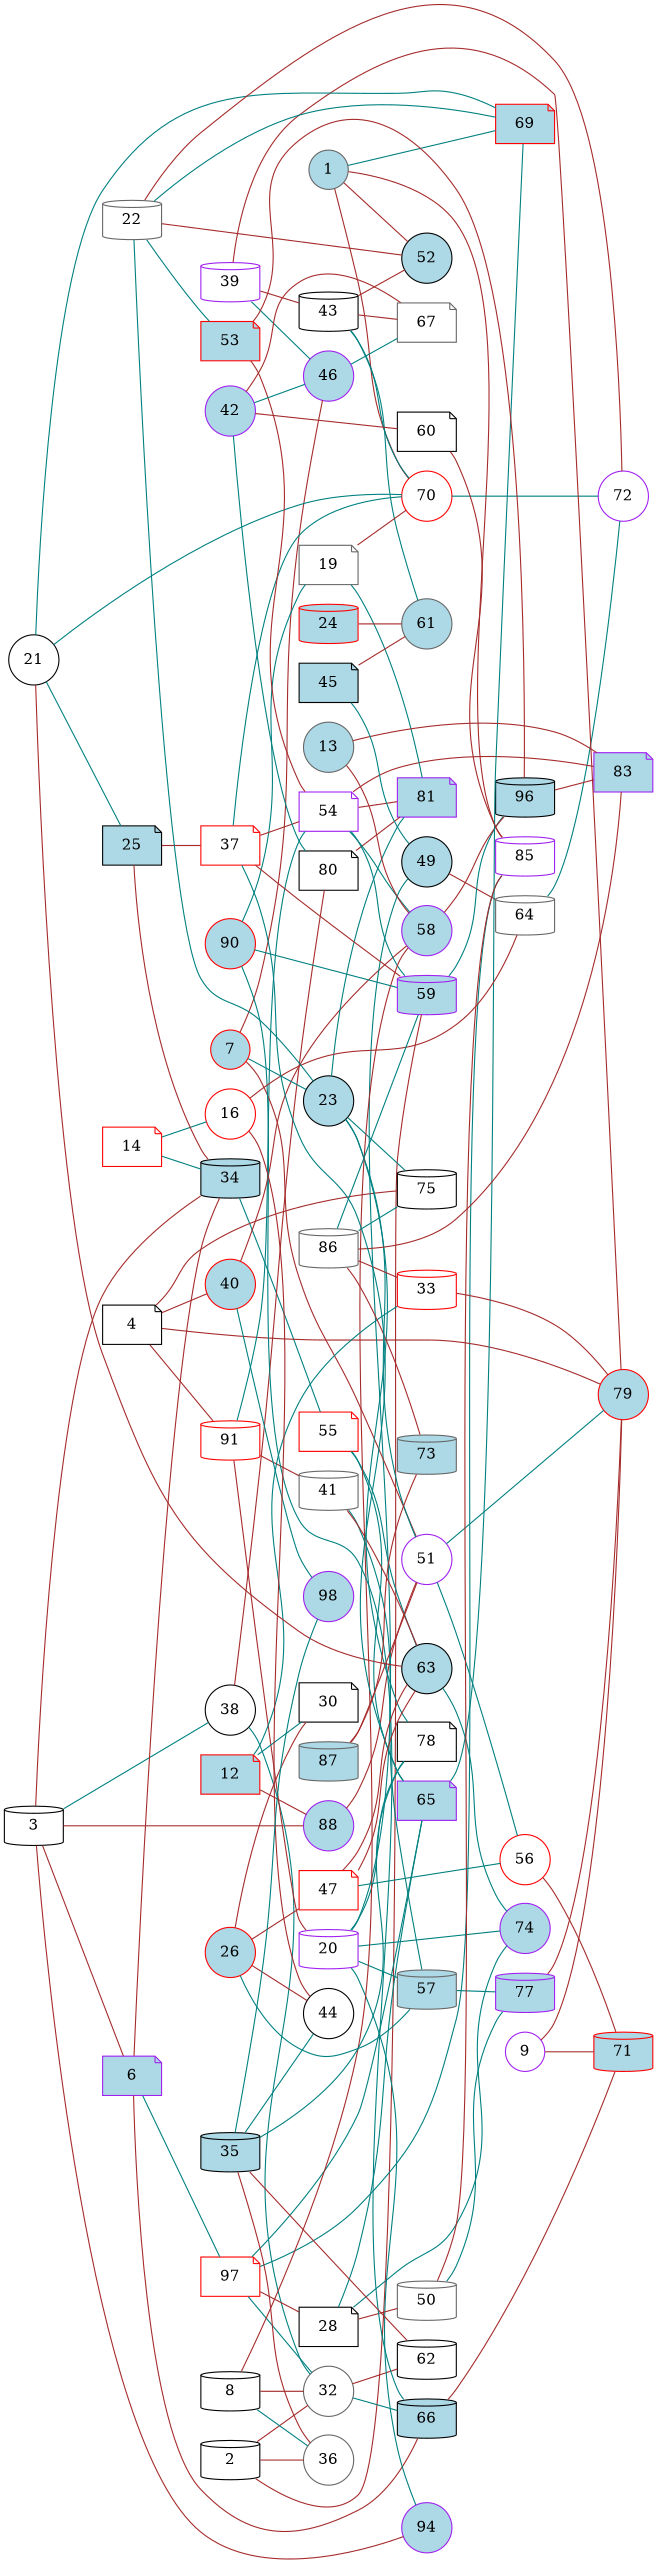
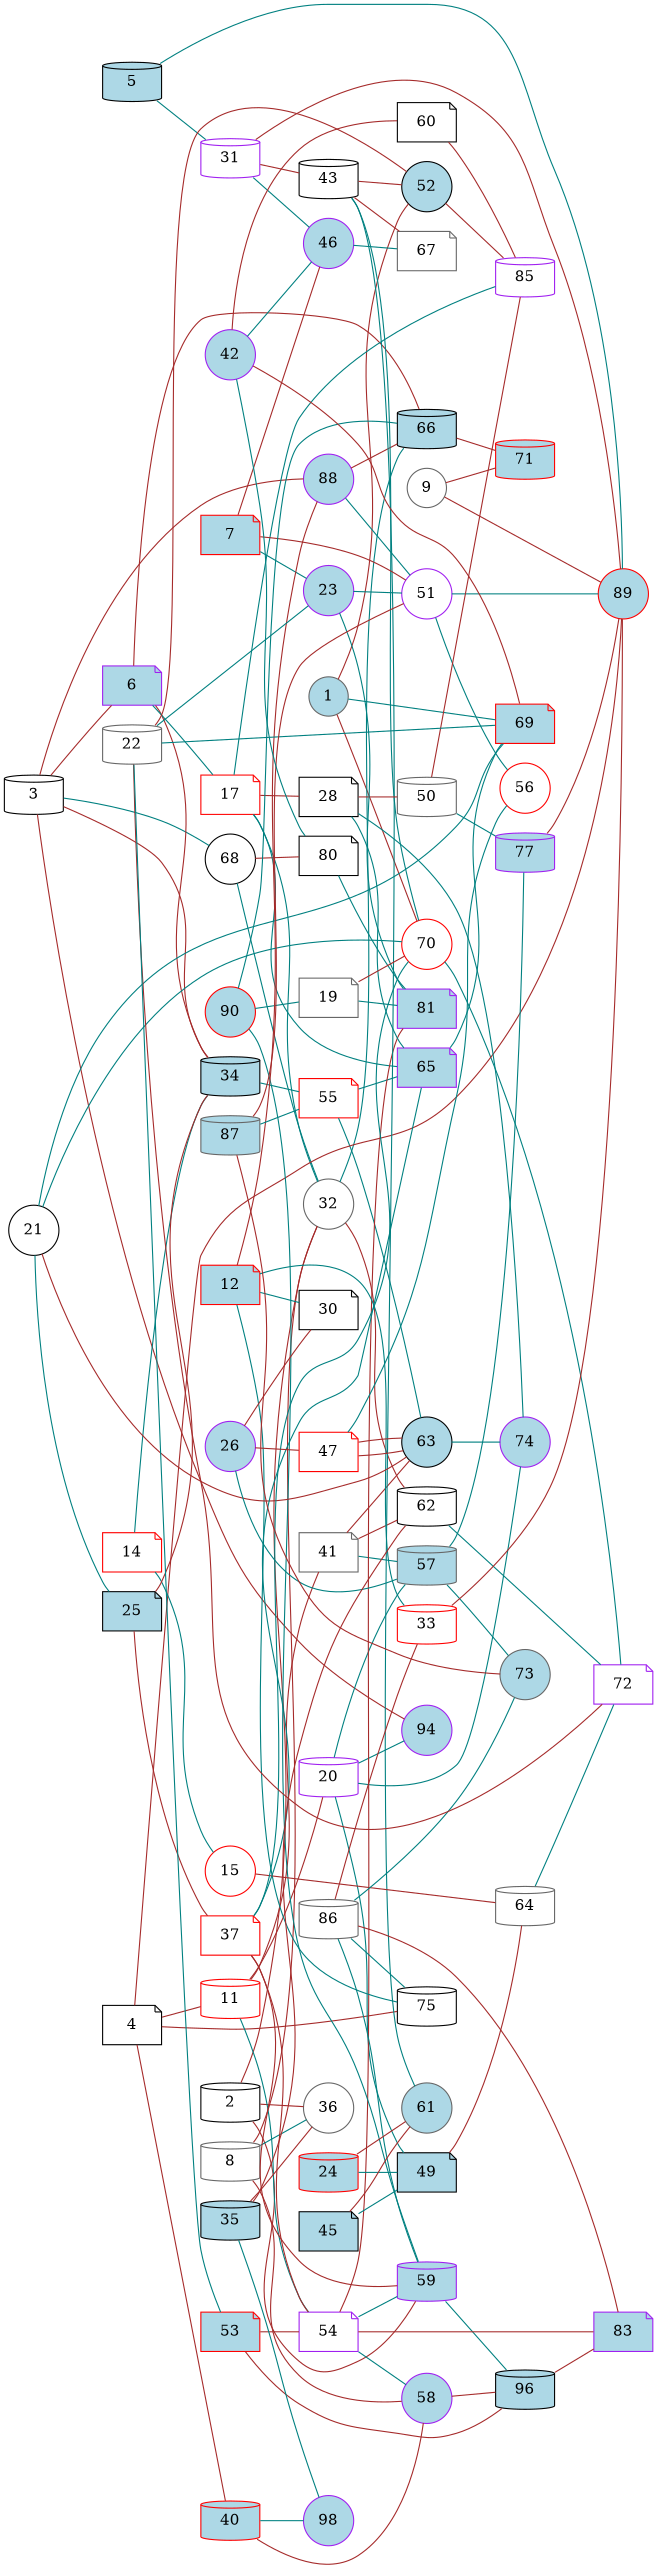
node "5": added
node "39": label "39" -> "31"
edge "67" -- "42": now "69" -- "42"
edge "66" -- "88": added
edge "1" -- "85": now "52" -- "85"
node "72": shape circle -> note
node "13": removed
edge "81" -- "80": color brown -> teal
node "49": shape circle -> note
node "7": shape circle -> note
node "23": color black -> purple
node "16": label "16" -> "15"
edge "55" -- "87": added
edge "23" -- "75": now "12" -- "75"
node "40": shape circle -> cylinder
edge "86" -- "73": color brown -> teal
node "79": label "79" -> "89"
node "91": label "91" -> "11"
node "73": shape cylinder -> circle
node "41": shape cylinder -> note
edge "62" -- "41": added
edge "62" -- "72": added
edge "57" -- "73": added
node "38": label "38" -> "68"
edge "51" -- "88": color brown -> teal
node "78": removed
node "26": color red -> purple
edge "56" -- "71": removed
node "44": removed
node "9": color purple -> gray40
edge "24" -- "49": added
node "97": label "97" -> "17"
node "8": color black -> gray40
